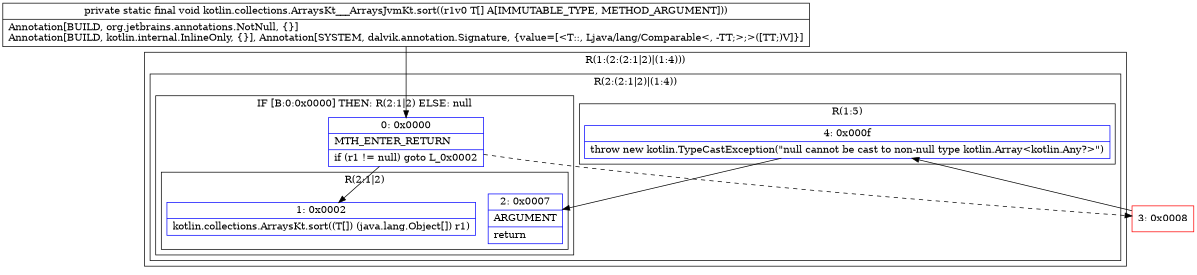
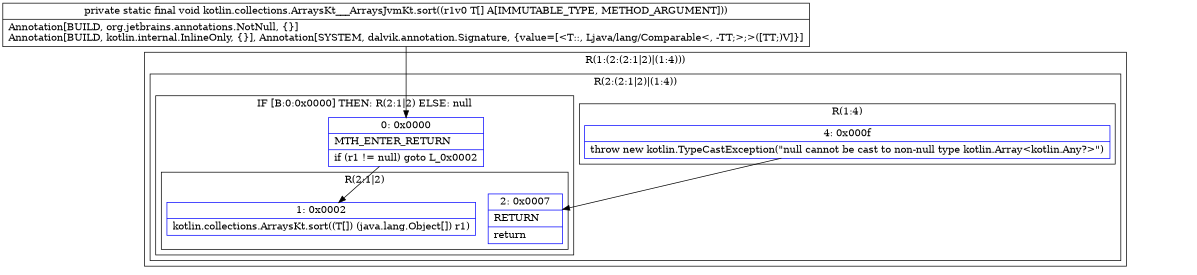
cluster "R(1:5)": label "R(1:5)" -> "R(1:4)"
node "2: 0x0007": text "ARGUMENT" -> "RETURN"
node "3: 0x0008": removed
